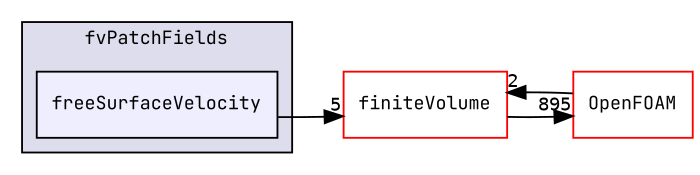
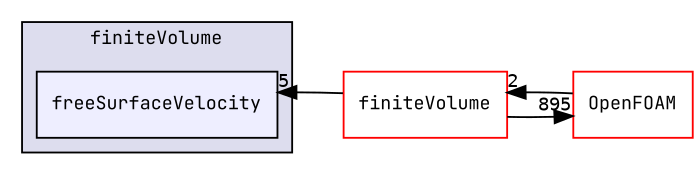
cluster "fvPatchFields": label "fvPatchFields" -> "finiteVolume"
edge "freeSurfaceVelocity" -> "finiteVolume": reversed
